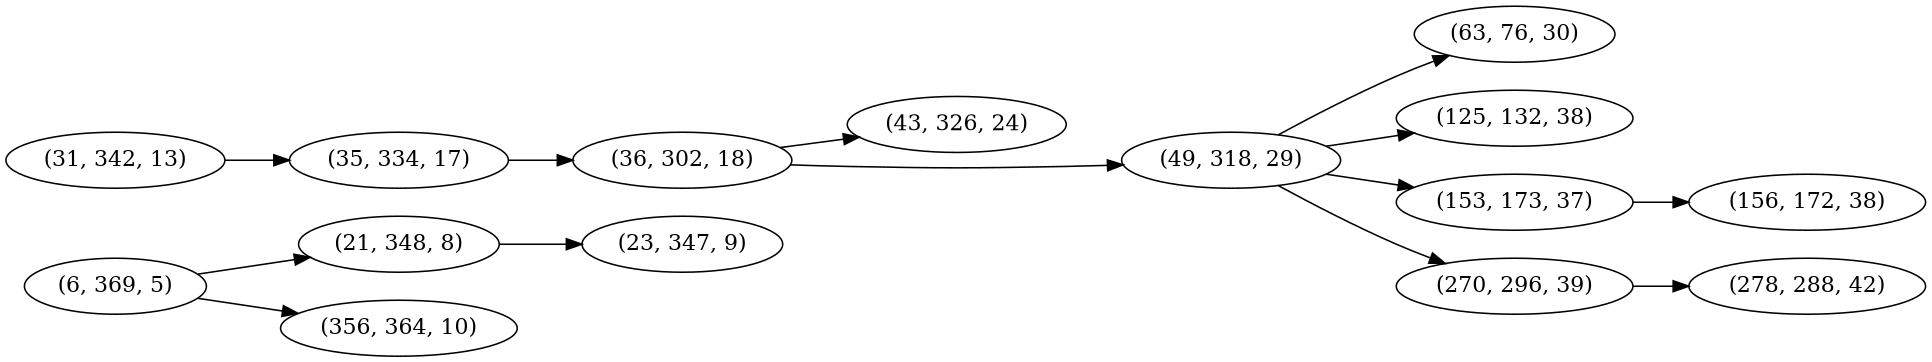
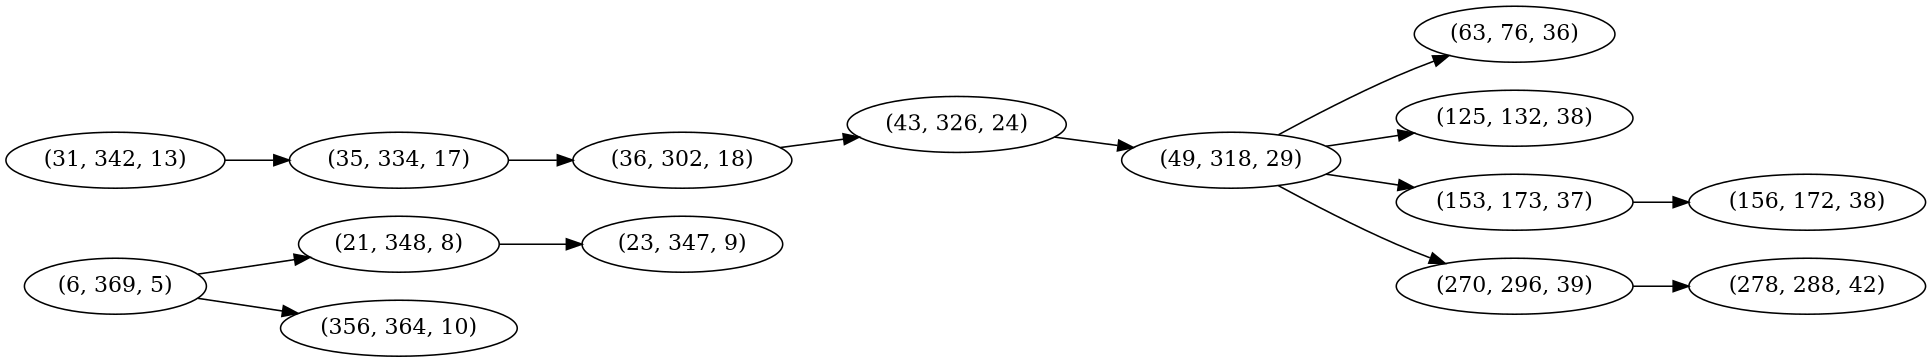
node "(63, 76, 30)": label "(63, 76, 30)" -> "(63, 76, 36)"
edge "(36, 302, 18)" -> "(49, 318, 29)": now "(43, 326, 24)" -> "(49, 318, 29)"
